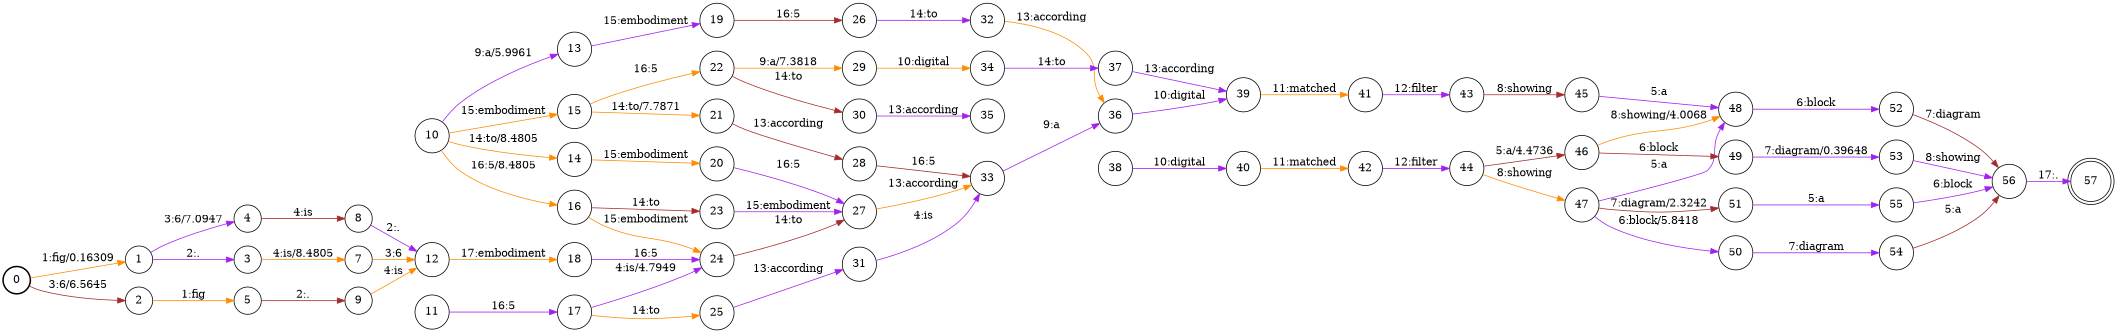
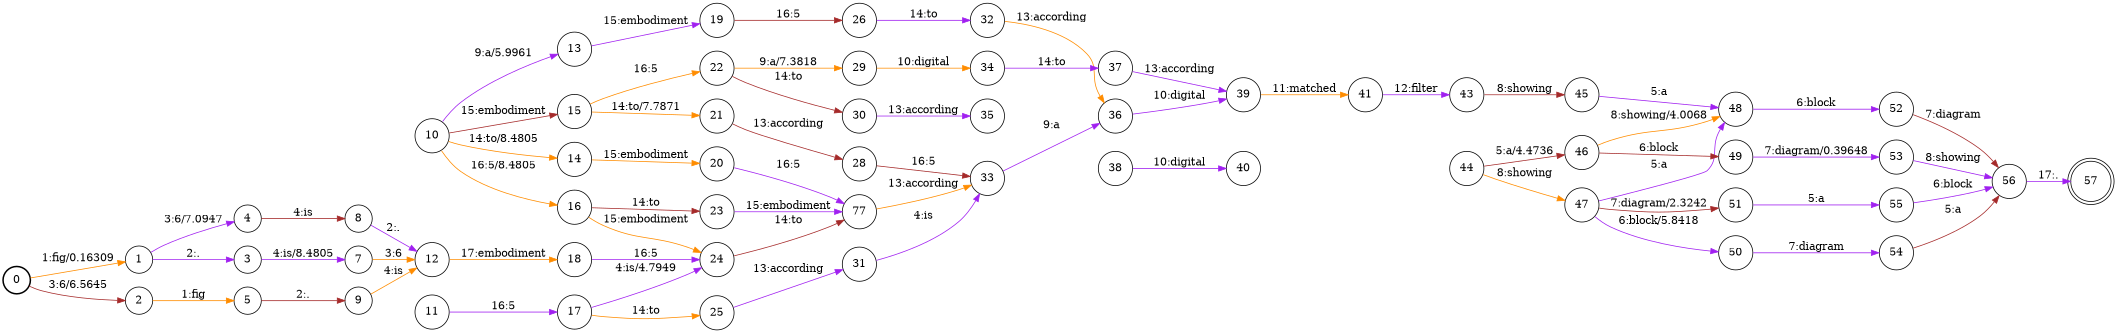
edge "10" -> "15": color darkorange -> brown
node "42": removed
node "27": label "27" -> "77"
edge "3" -> "7": color darkorange -> purple
